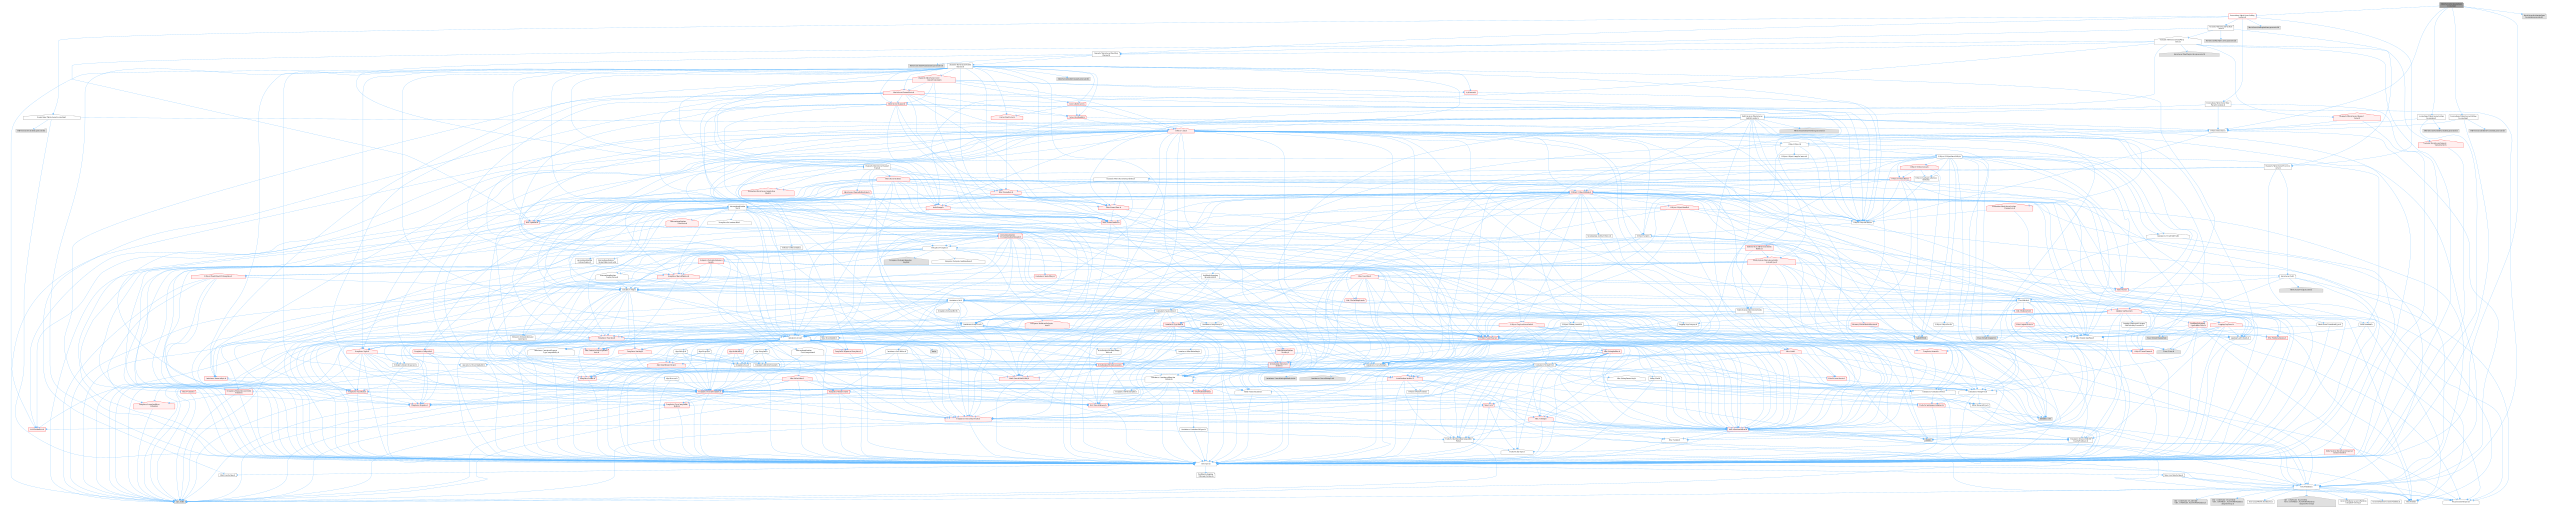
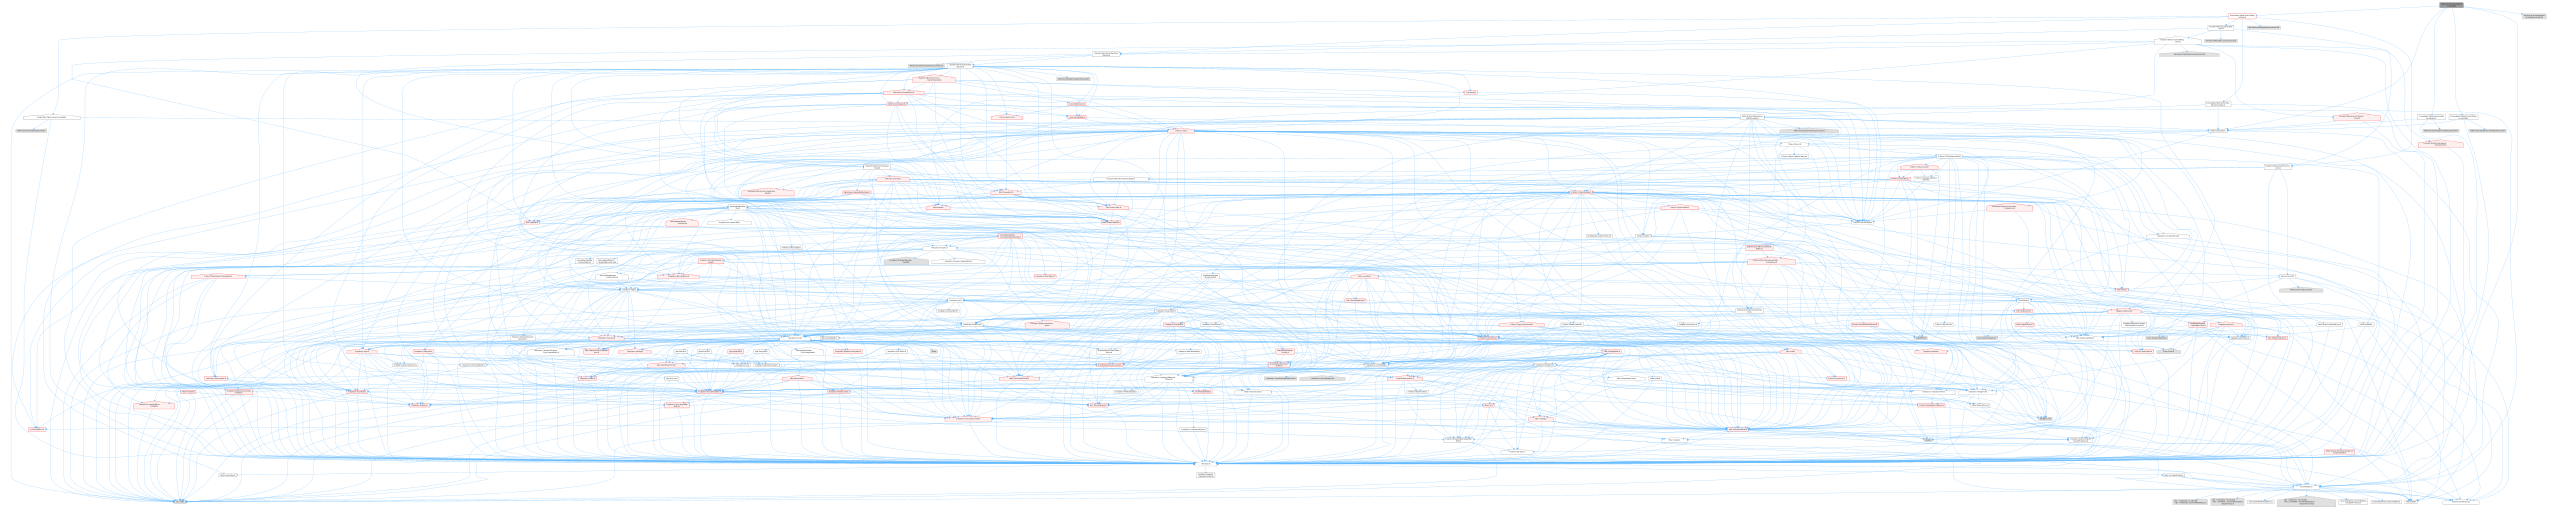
edge "Containers/Array.h" -> "Internationalization /TextKey.h": now "Containers/Array.h" -> "Serialization/MemoryImage Writer.h"
